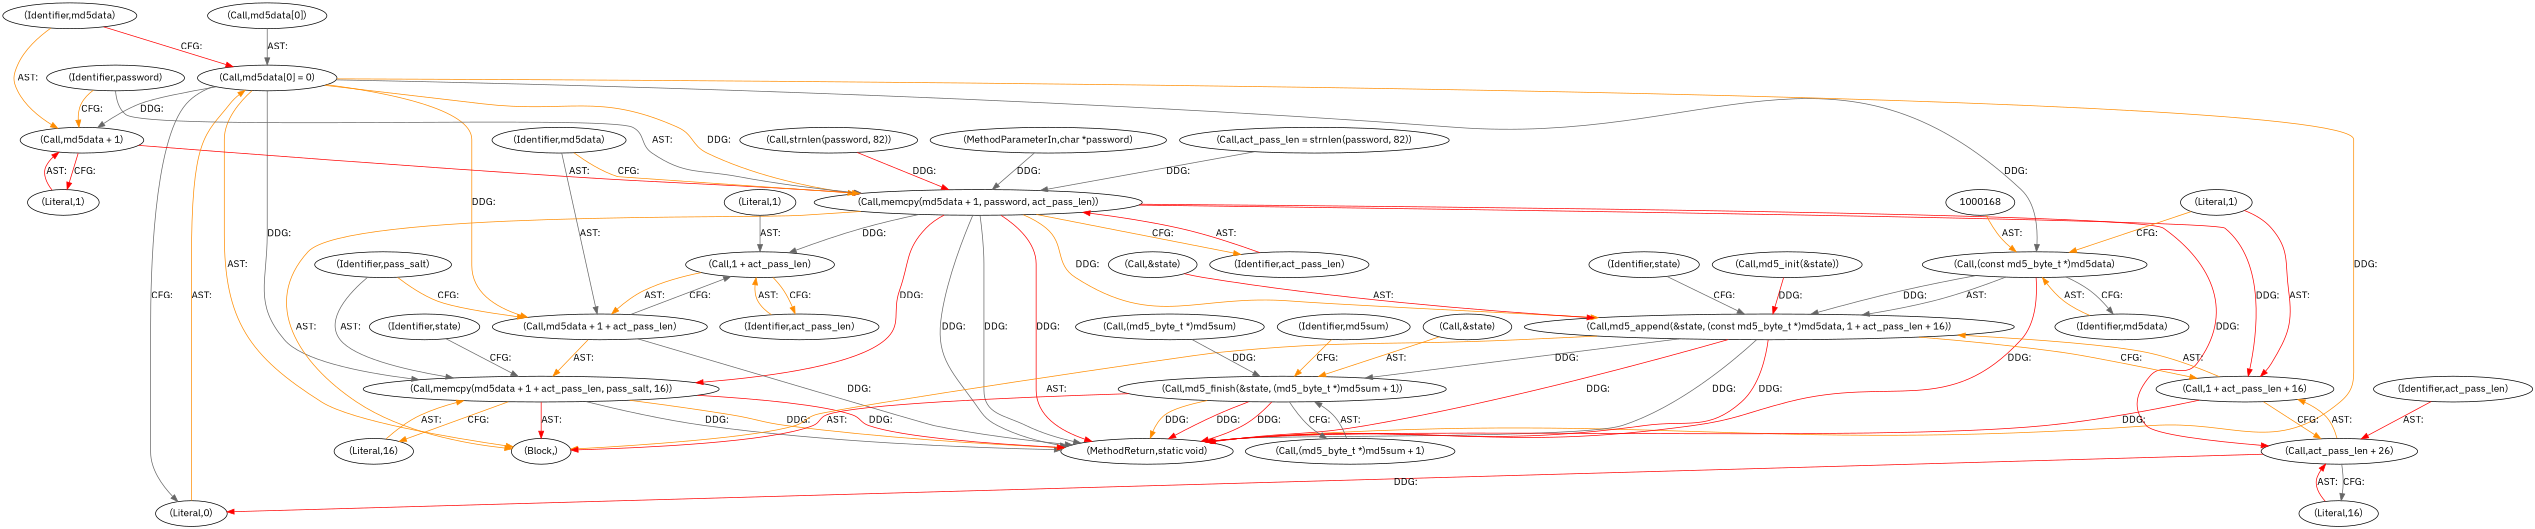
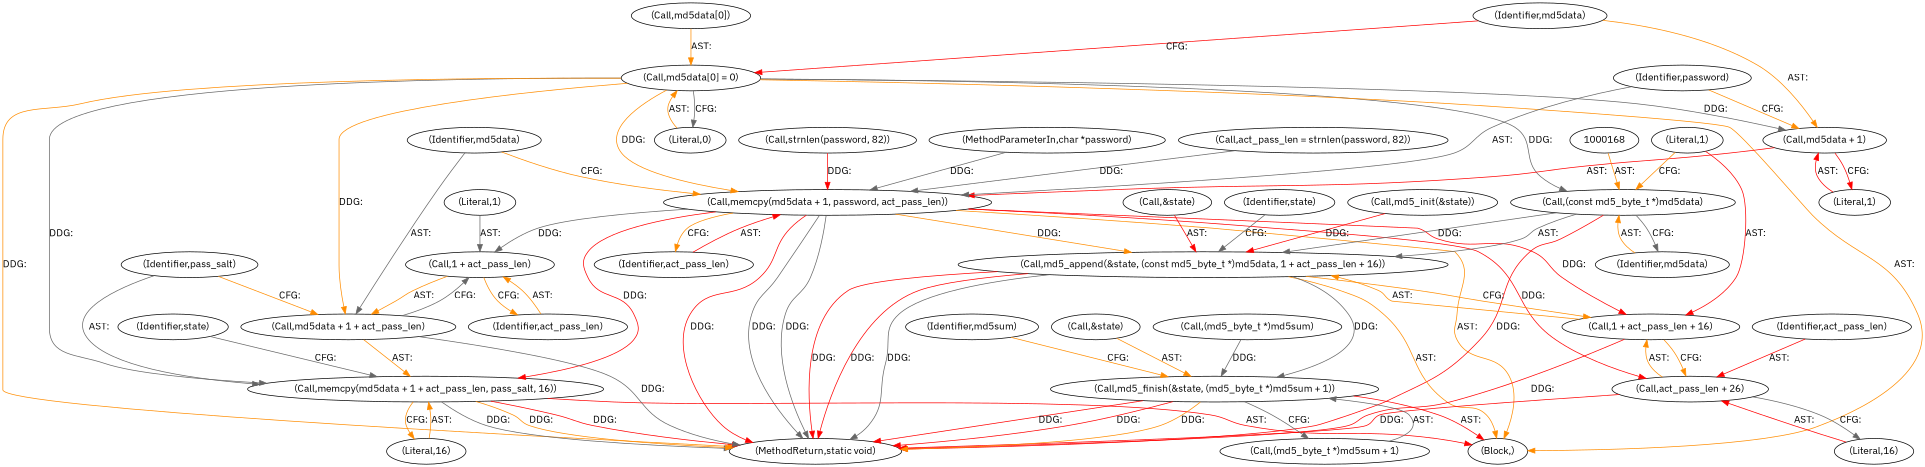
edge "(Call,md5data[0])" -> "(Call,md5data[0] = 0)": color gray40 -> darkorange
edge "(Call,act_pass_len + 26)" -> "(Literal,0)": now "(Call,act_pass_len + 26)" -> "(MethodReturn,static void)"
